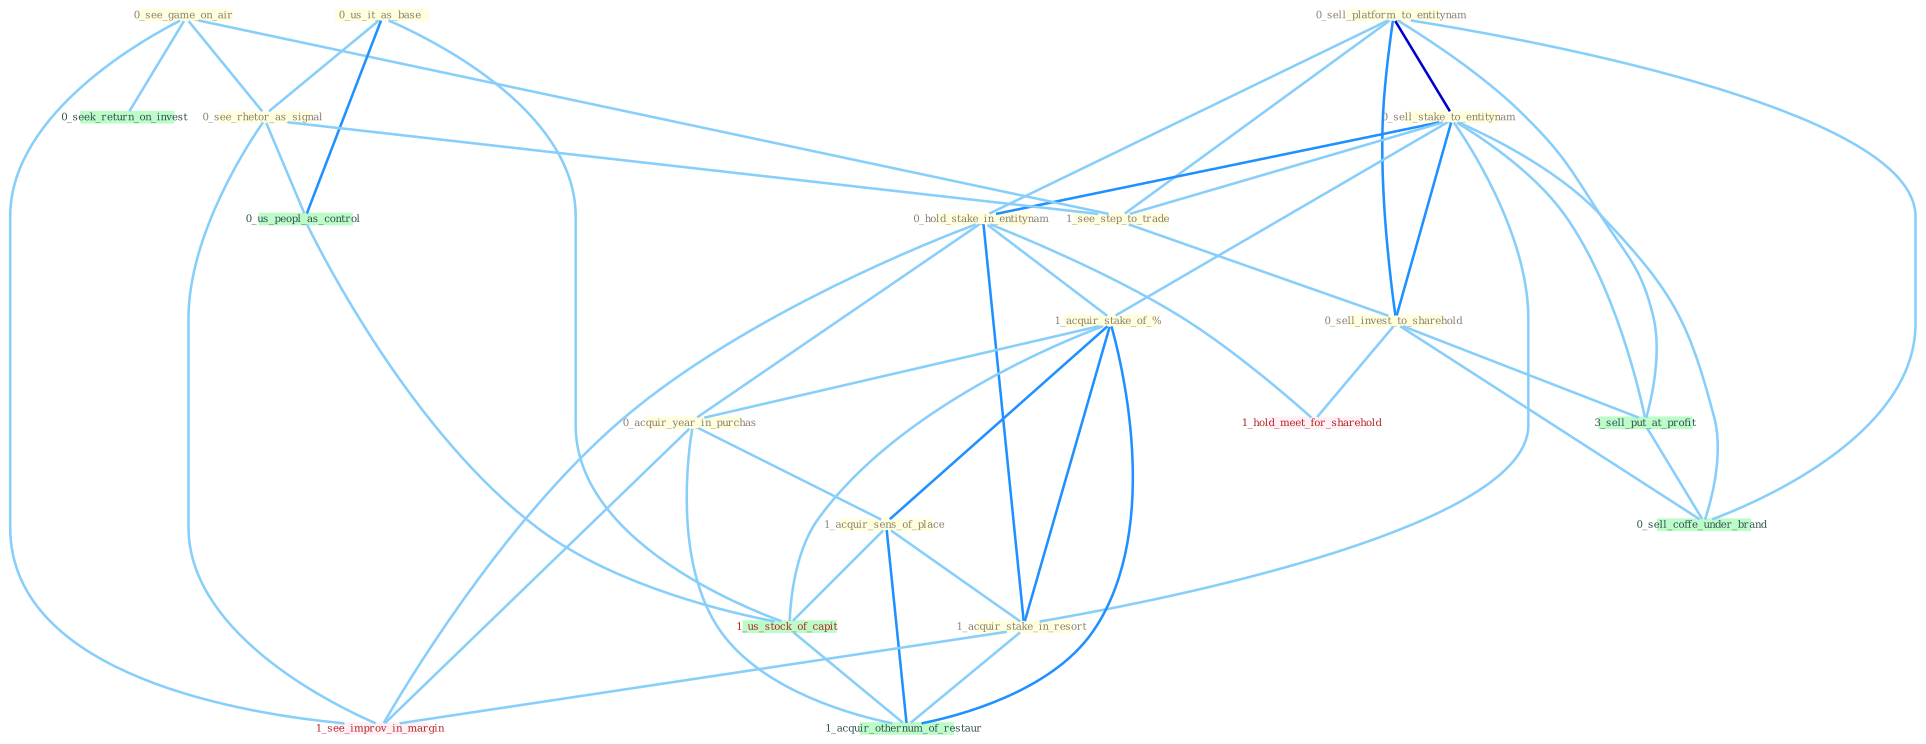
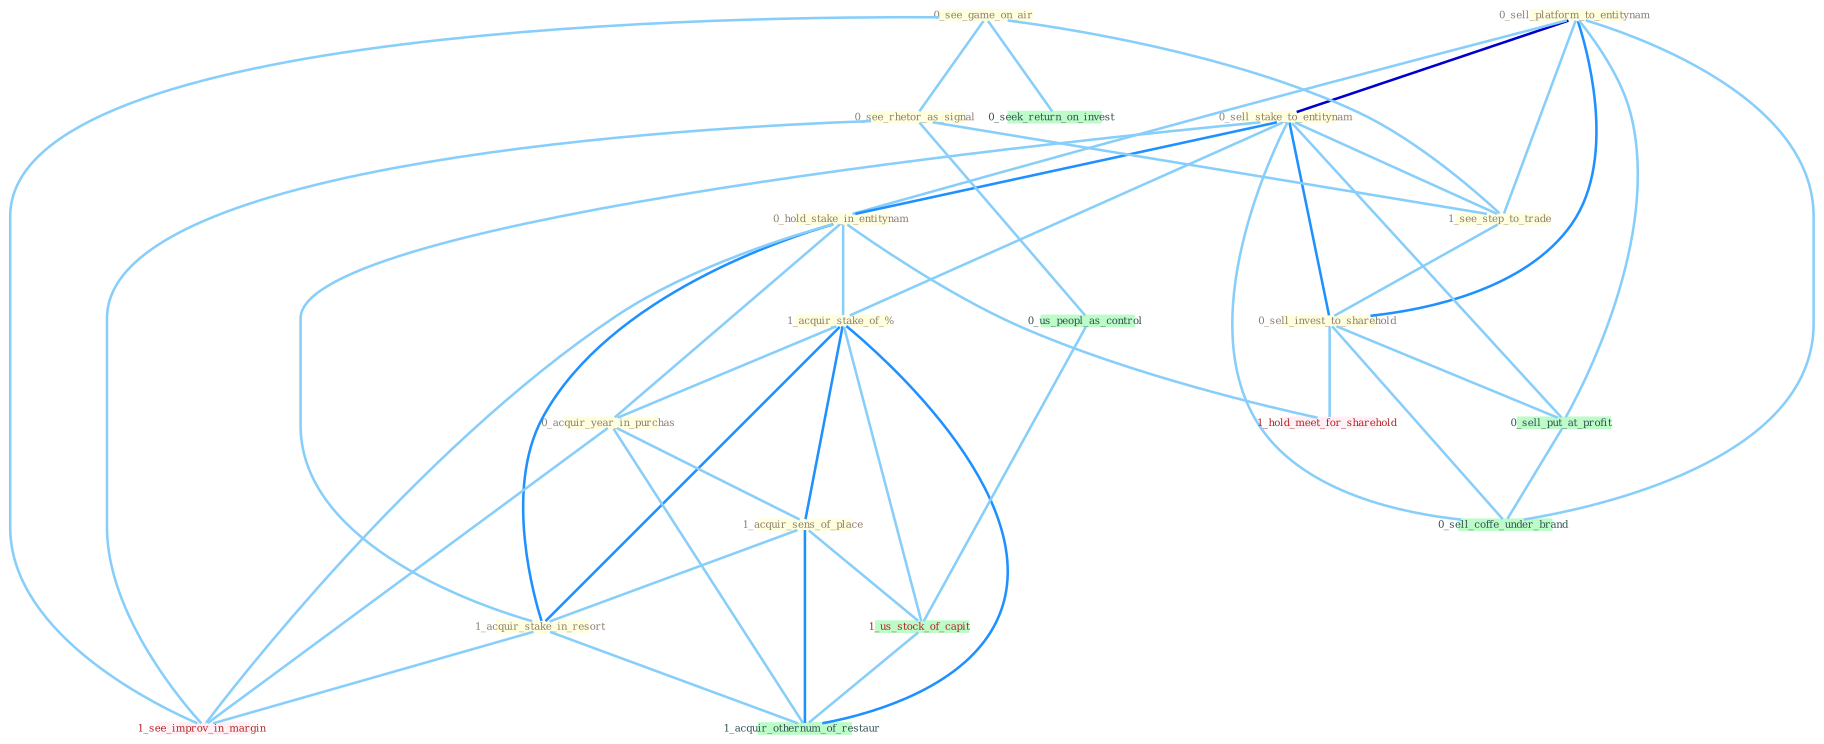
node "0_us_it_as_base": removed
node "3_sell_put_at_profit": label "3_sell_put_at_profit" -> "0_sell_put_at_profit"
